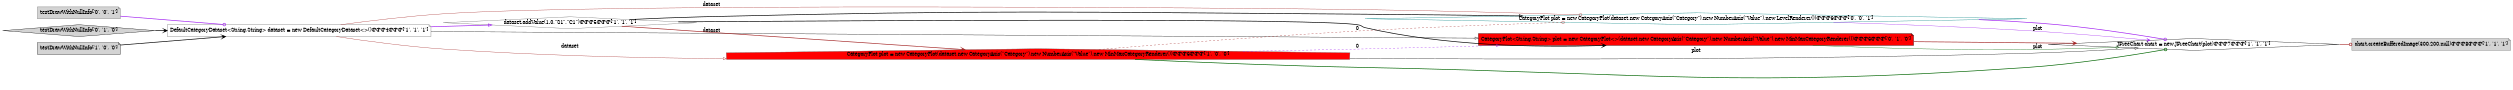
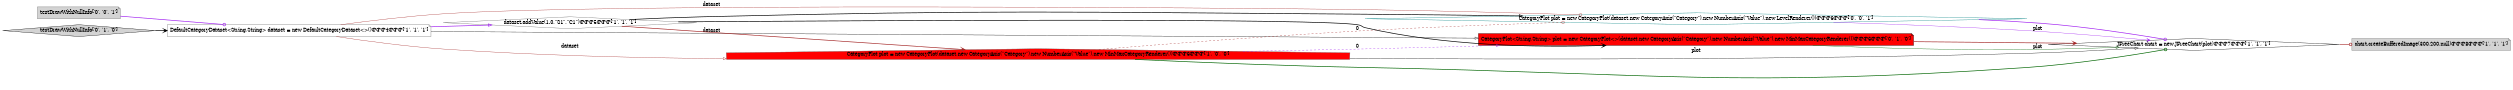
node "testDrawWithNullInfo['1', '0', '0']": removed
